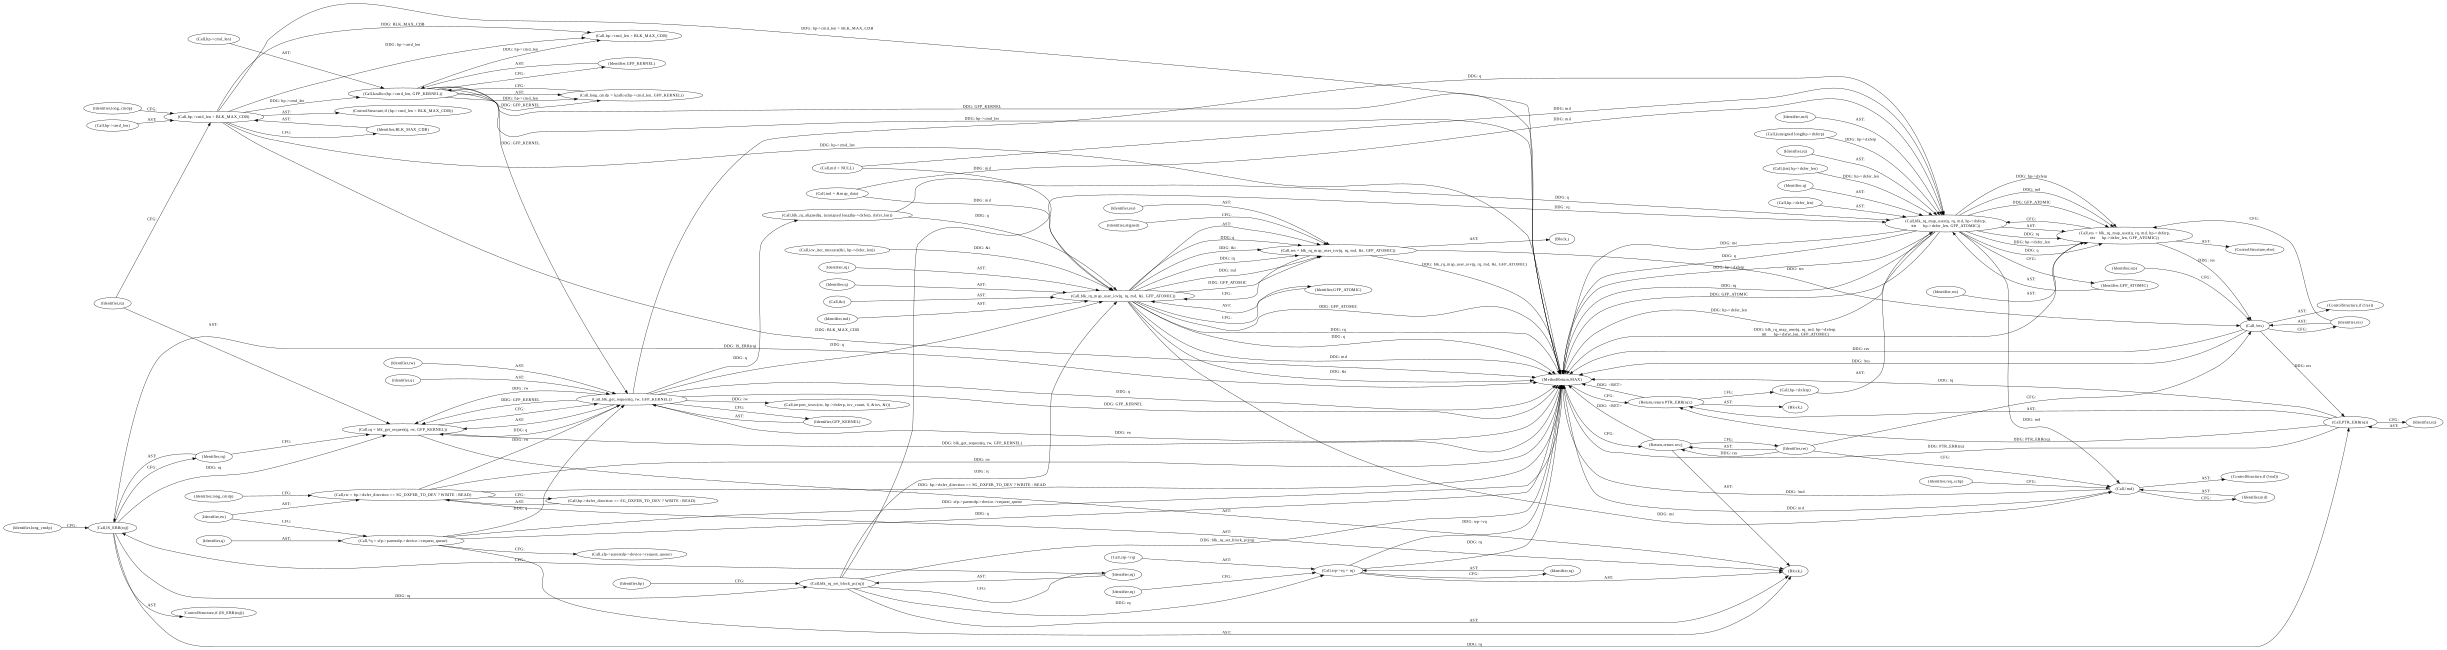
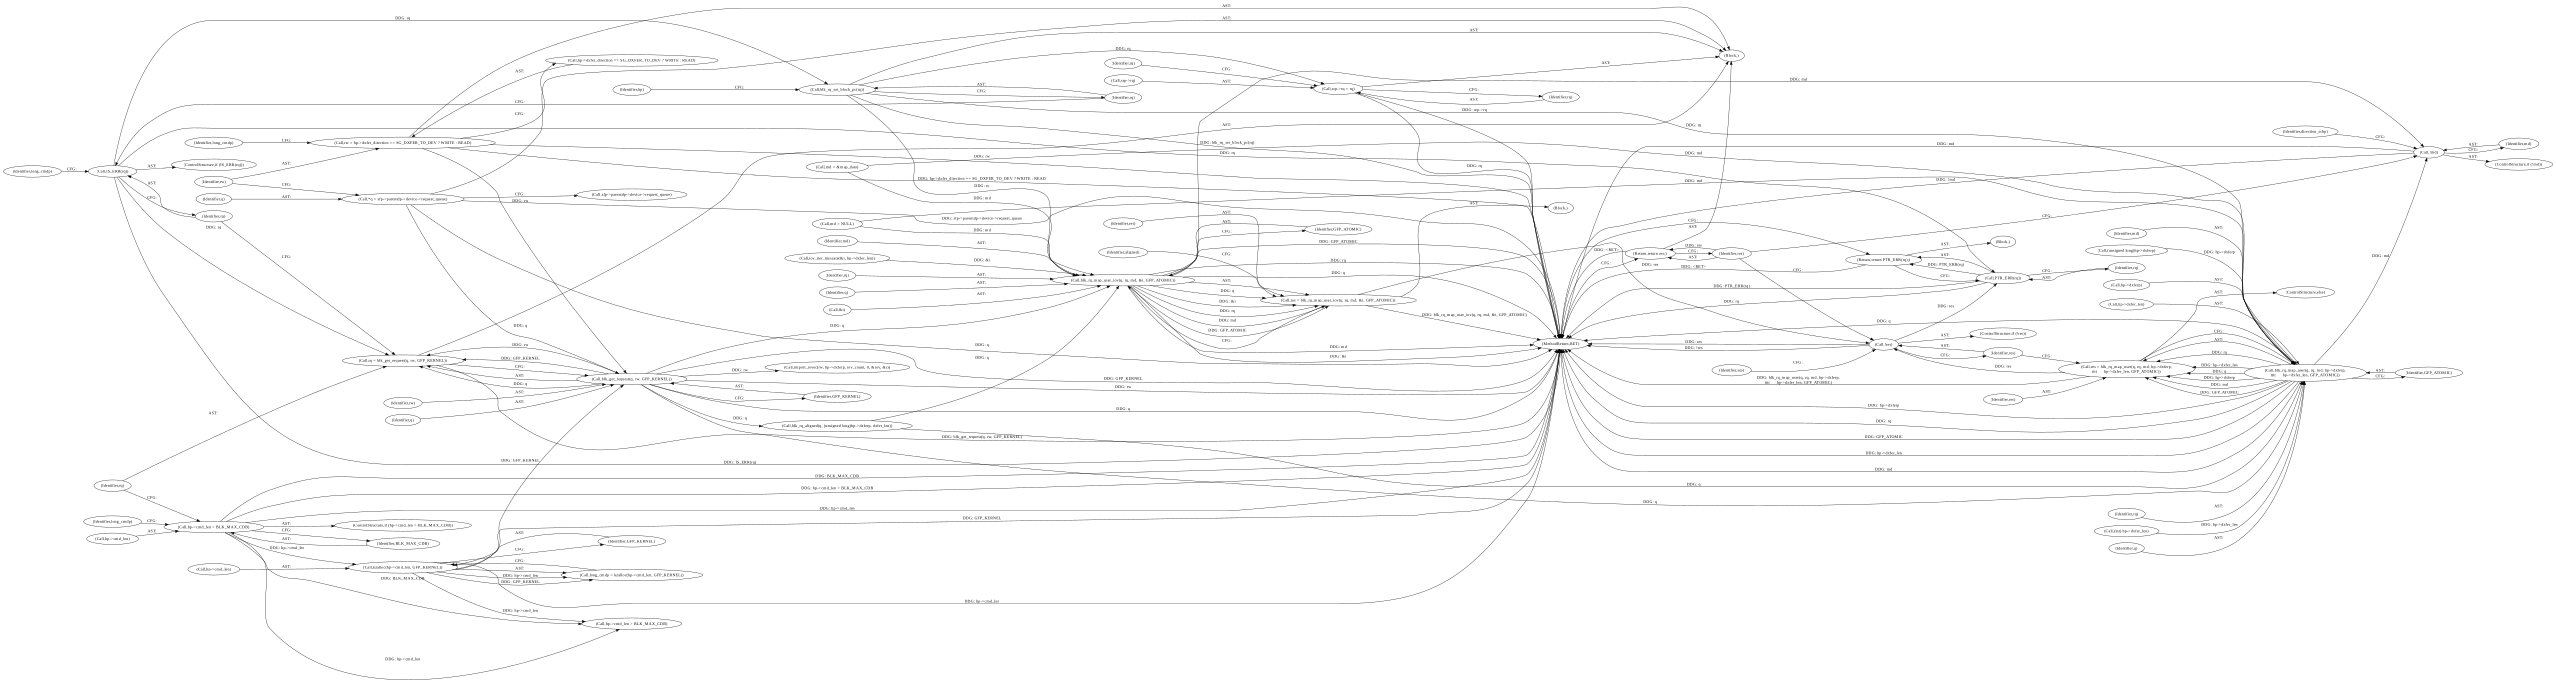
node "(MethodReturn,MAX)": label "(MethodReturn,MAX)" -> "(MethodReturn,RET)"
edge "(Return,return PTR_ERR(rq);)" -> "(Call,hp->dxferp)": now "(Return,return PTR_ERR(rq);)" -> "(Call,PTR_ERR(rq))"
node "(Identifier,req_schp)": label "(Identifier,req_schp)" -> "(Identifier,direction_schp)"
